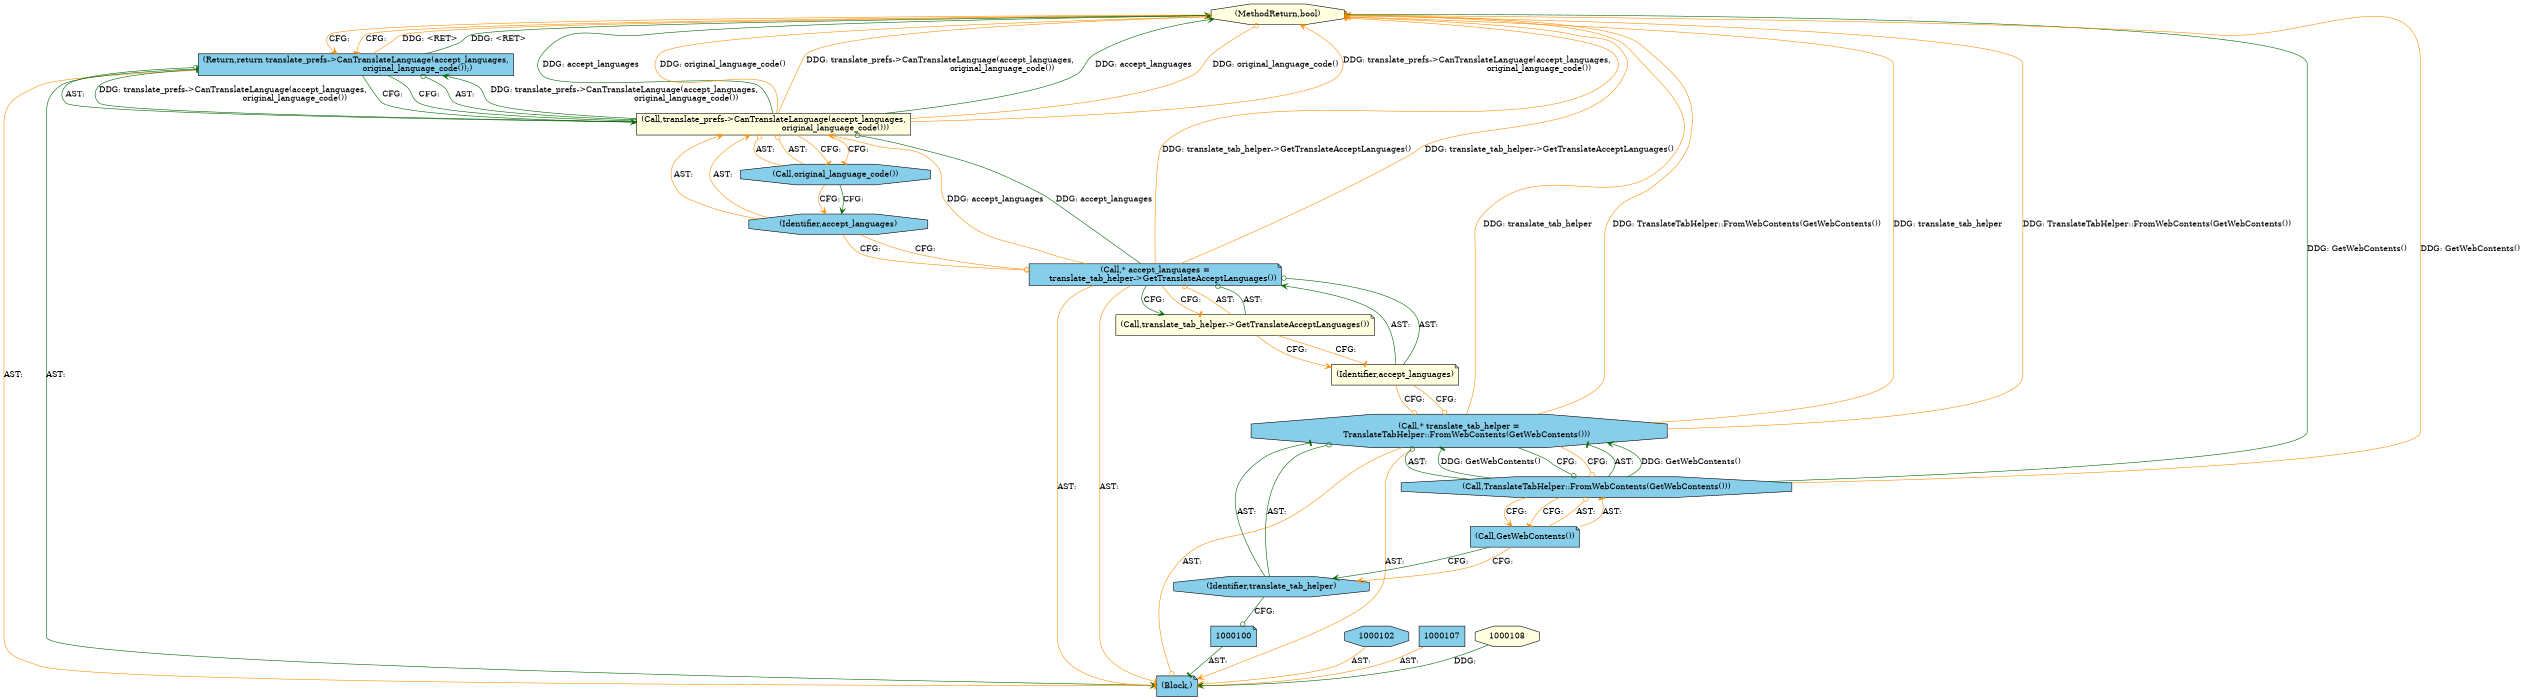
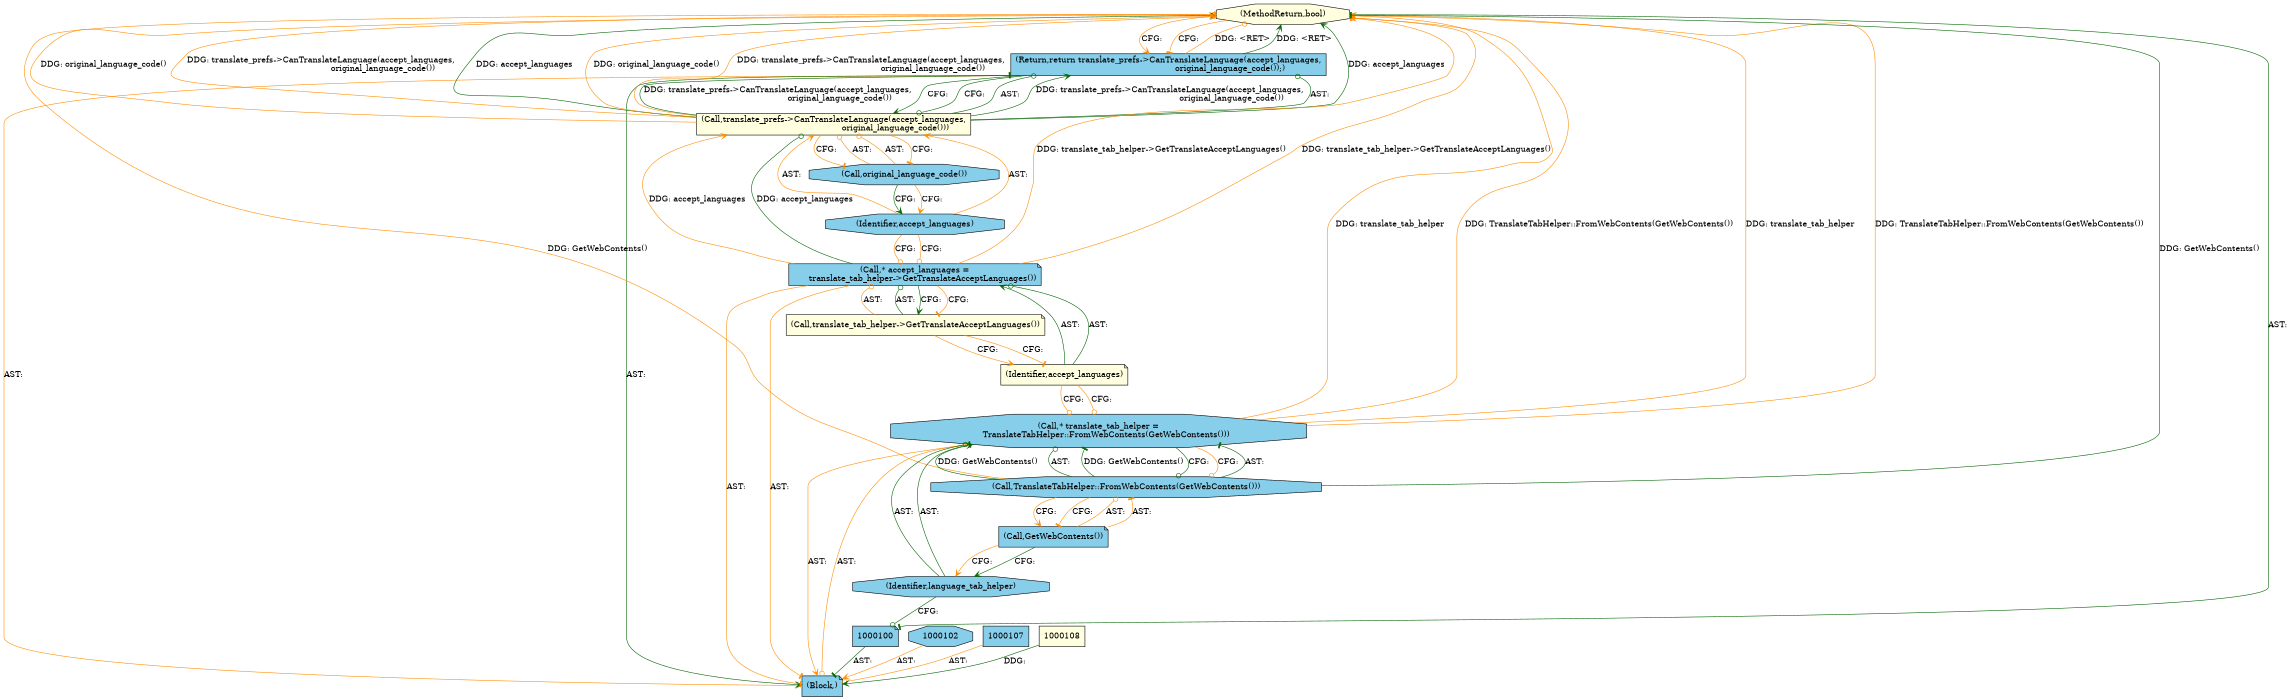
edge "(MethodReturn,bool)" -> "1000100": added, label "AST:"
node "(Identifier,translate_tab_helper)": label "(Identifier,translate_tab_helper)" -> "(Identifier,language_tab_helper)"
node "1000108": shape octagon -> box
